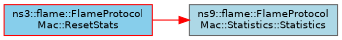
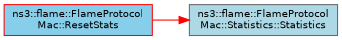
node "ns9::flame::FlameProtocol Mac::Statistics::Statistics": label "ns9::flame::FlameProtocol Mac::Statistics::Statistics" -> "ns3::flame::FlameProtocol Mac::Statistics::Statistics"
